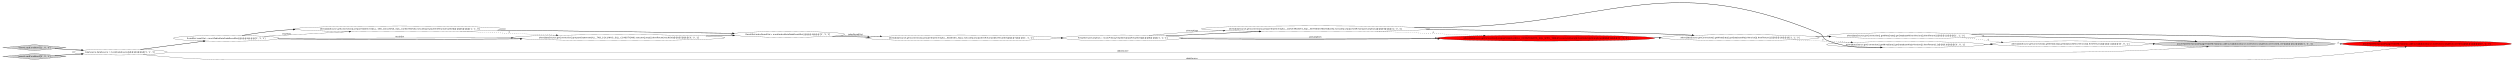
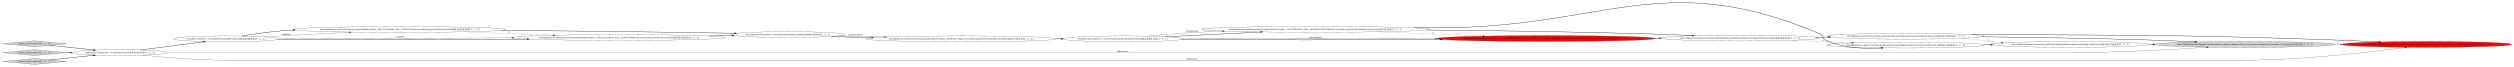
node "assertLoadCondition5['0', '1', '0']": added
